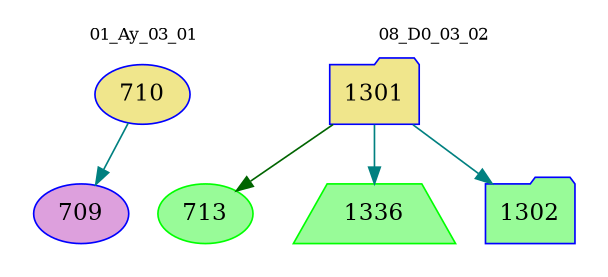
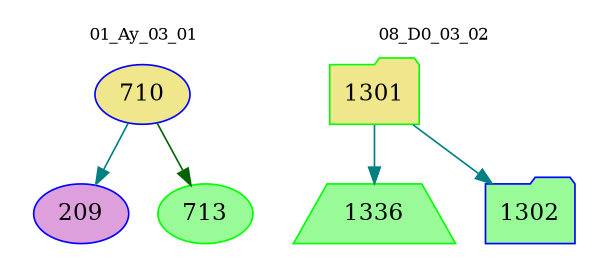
node "1301": color blue -> green
edge "1301" -> "713": now "710" -> "713"
node "709": label "709" -> "209"
